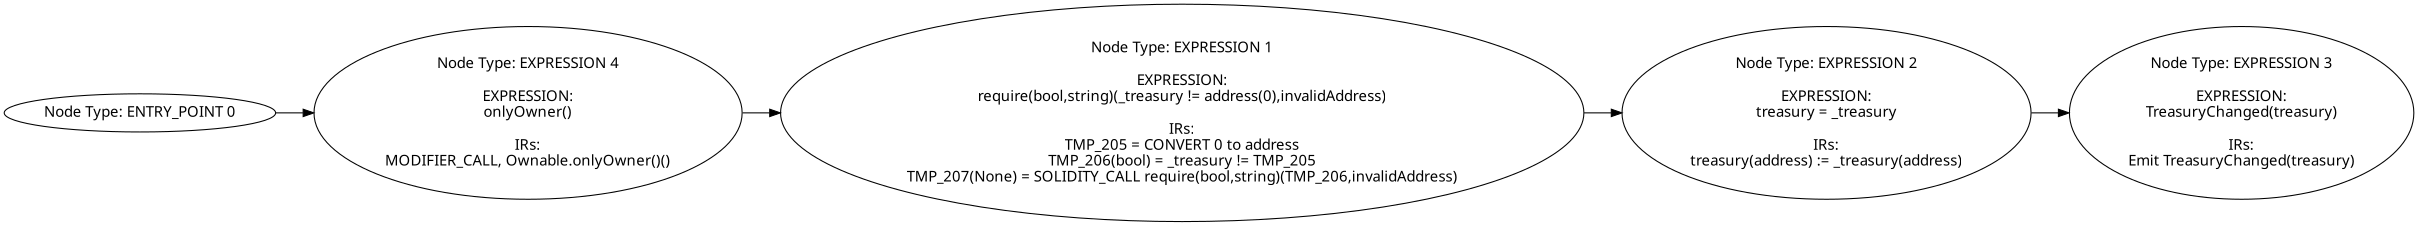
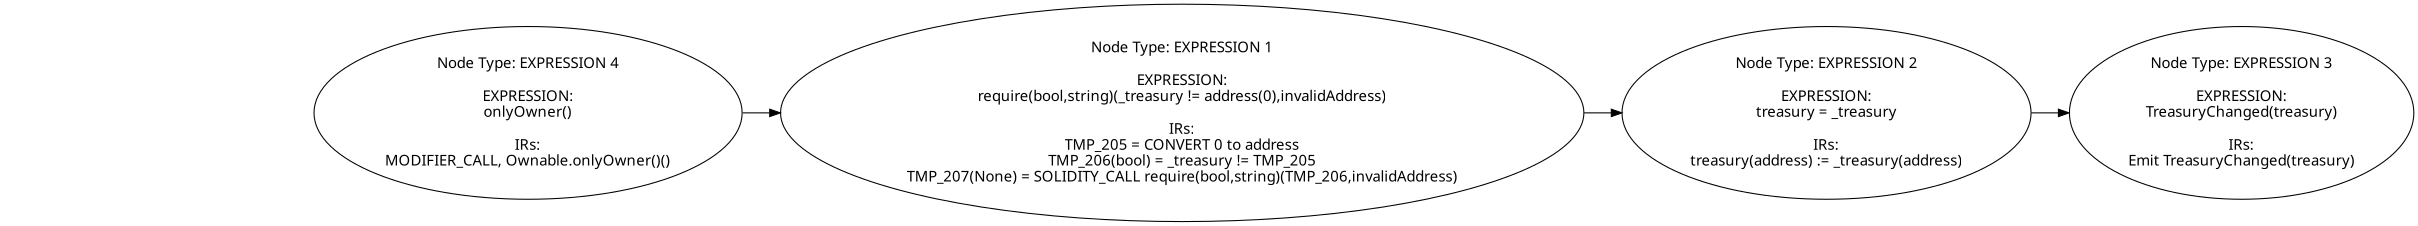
node "Node Type: ENTRY_POINT 0": removed
